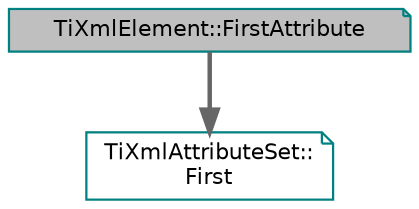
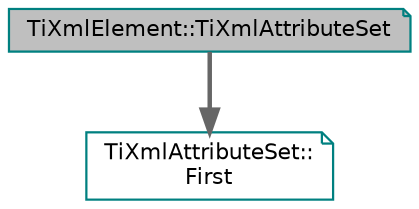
node "TiXmlElement::FirstAttribute": label "TiXmlElement::FirstAttribute" -> "TiXmlElement::TiXmlAttributeSet"
